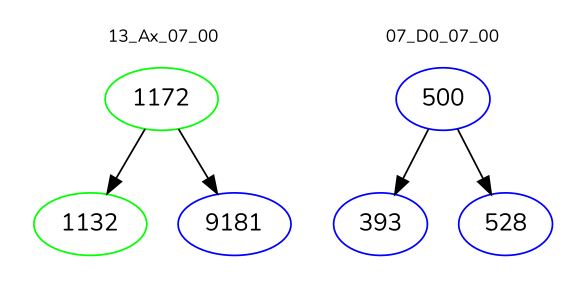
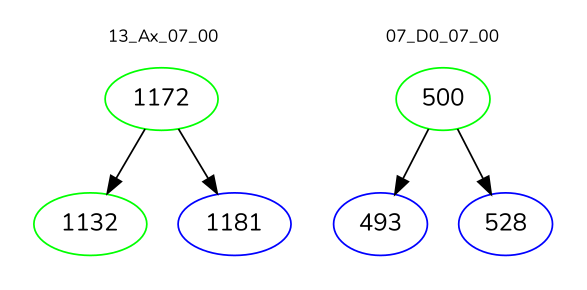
node "500": color blue -> green
node "9181": label "9181" -> "1181"
node "393": label "393" -> "493"
